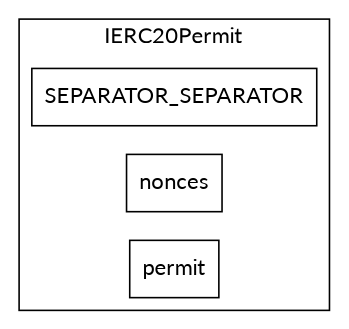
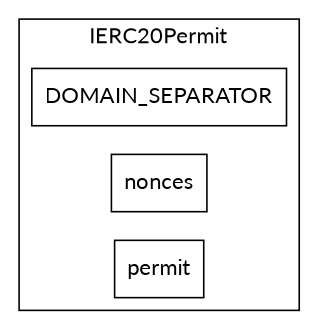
node "SEPARATOR_SEPARATOR": label "SEPARATOR_SEPARATOR" -> "DOMAIN_SEPARATOR"
